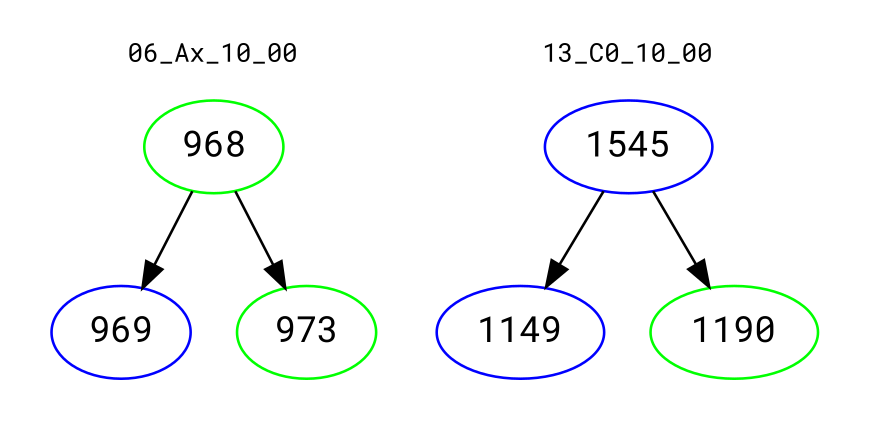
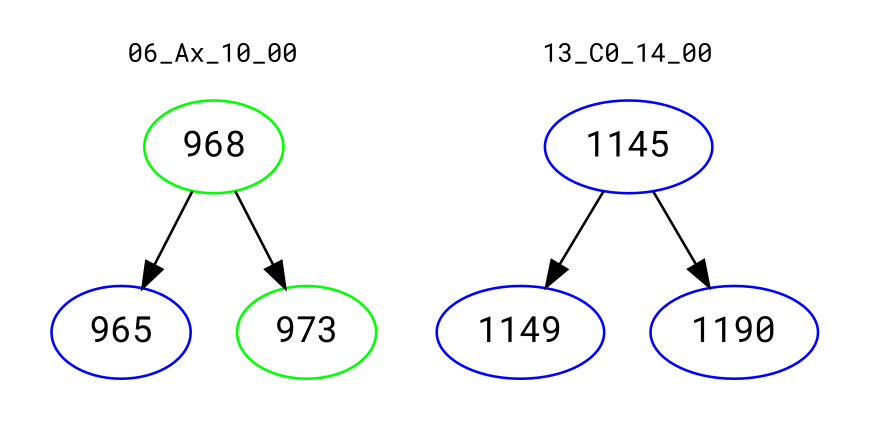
cluster "13_C0_10_00": label "13_C0_10_00" -> "13_C0_14_00"
node "1545": label "1545" -> "1145"
node "969": label "969" -> "965"
node "1190": color green -> blue
